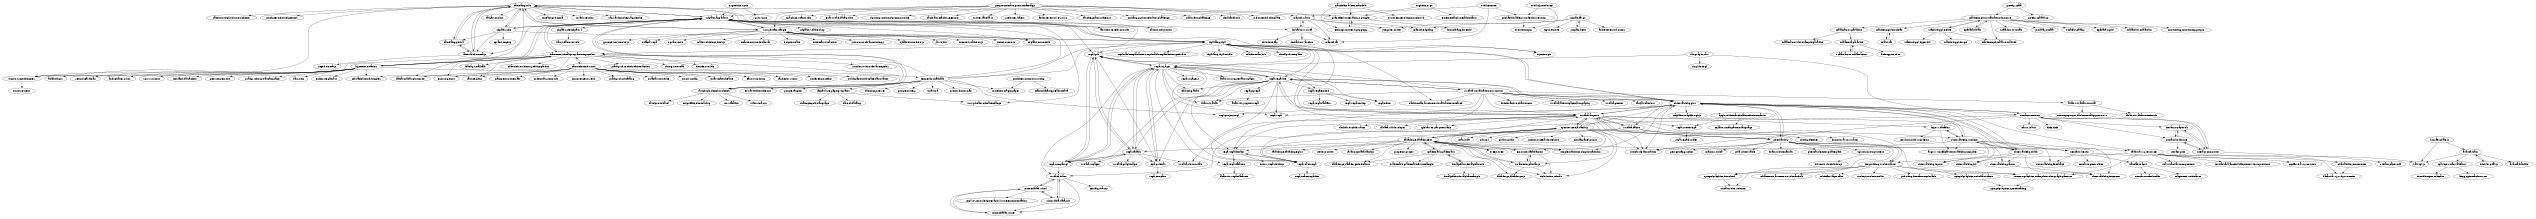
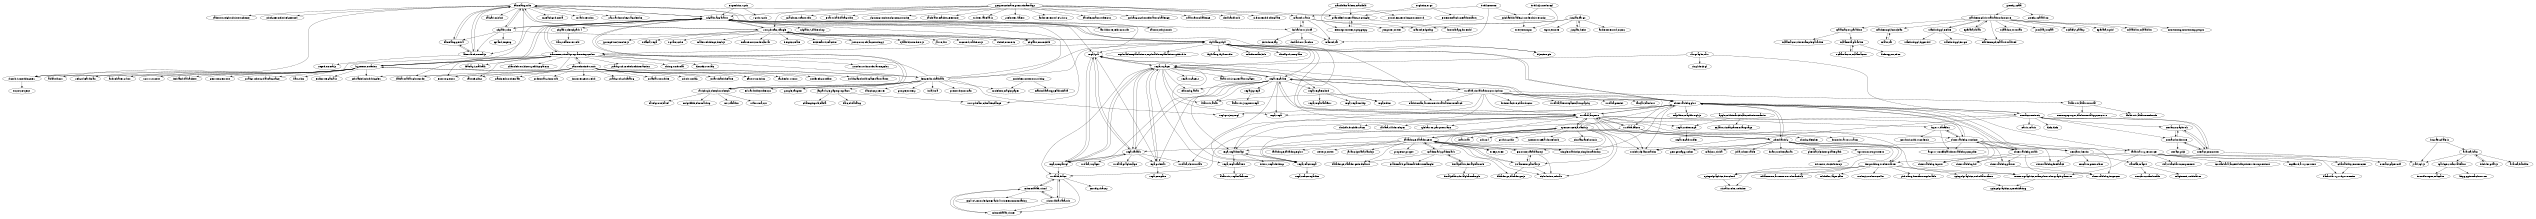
edge "kenperlin/chalktalk" -> "hypotext/notation": added
node "chaimgingold/Language": label "chaimgingold/Language" -> "chaimgingold/Tabla"
